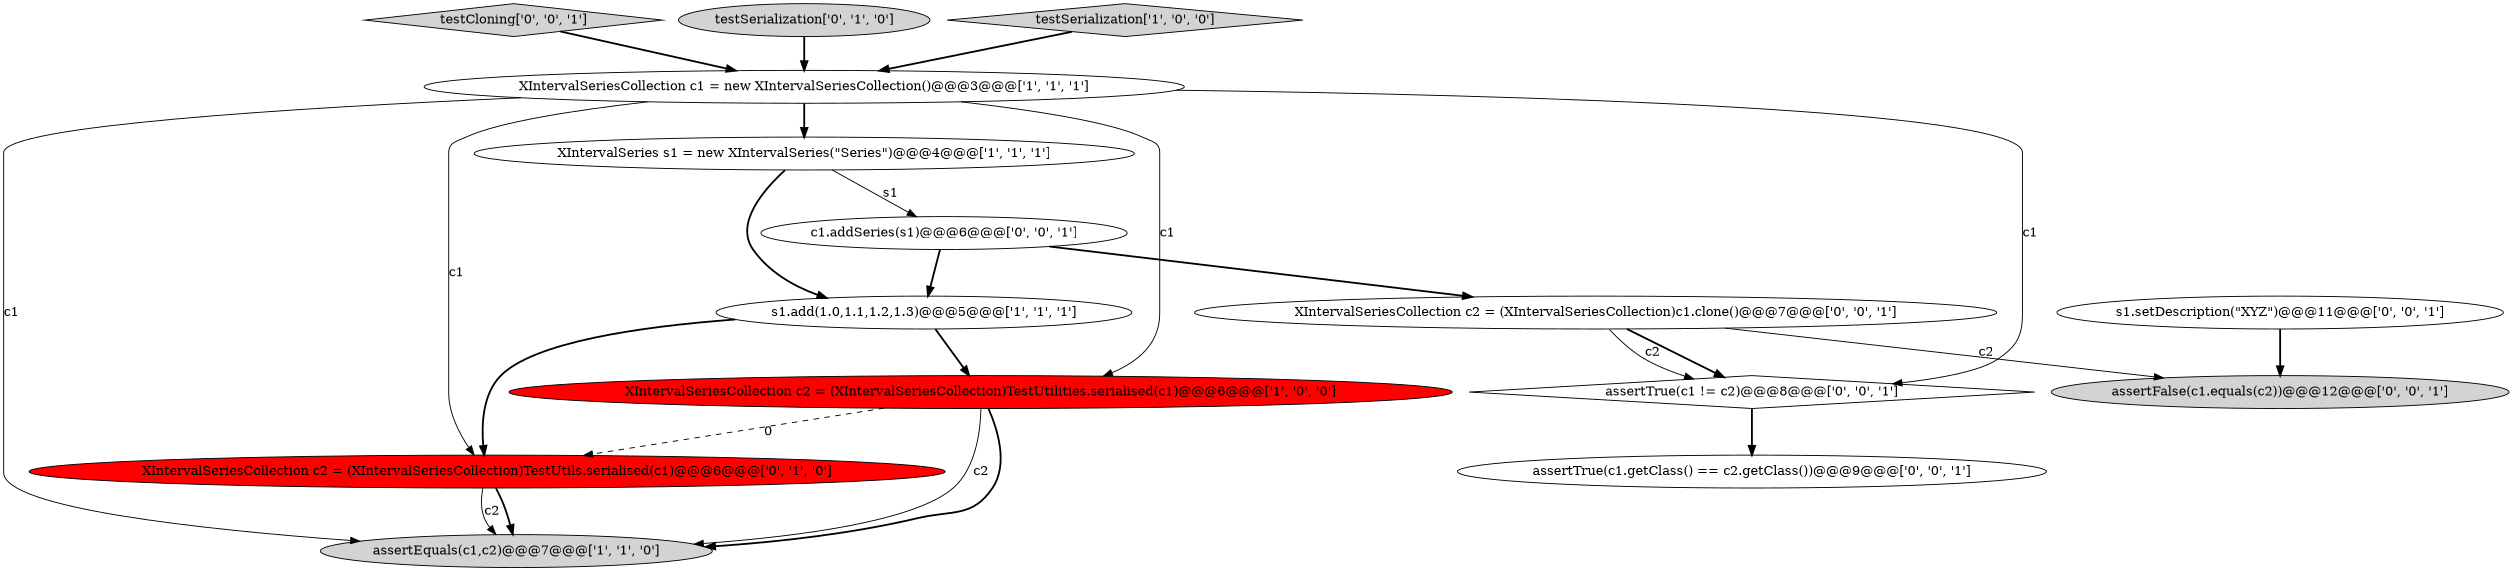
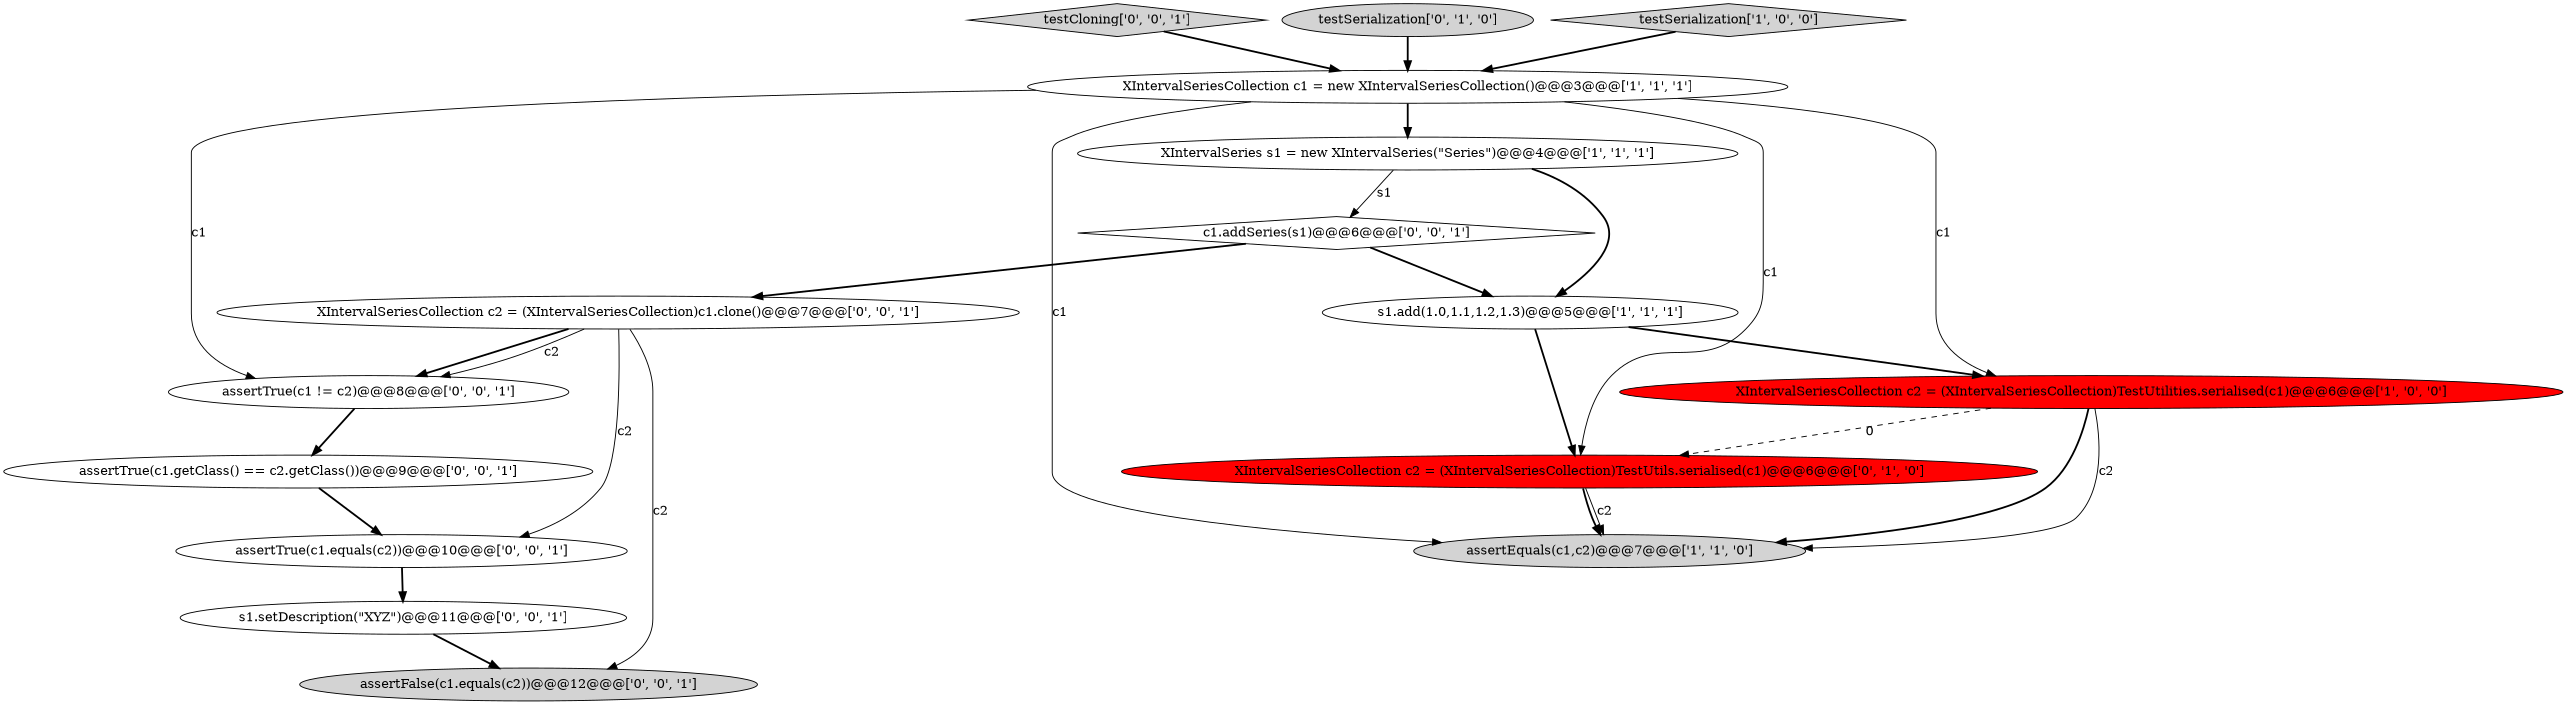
node "c1.addSeries(s1)@@@6@@@['0', '0', '1']": shape ellipse -> diamond
node "assertTrue(c1 != c2)@@@8@@@['0', '0', '1']": shape diamond -> ellipse
node "assertTrue(c1.equals(c2))@@@10@@@['0', '0', '1']": added
